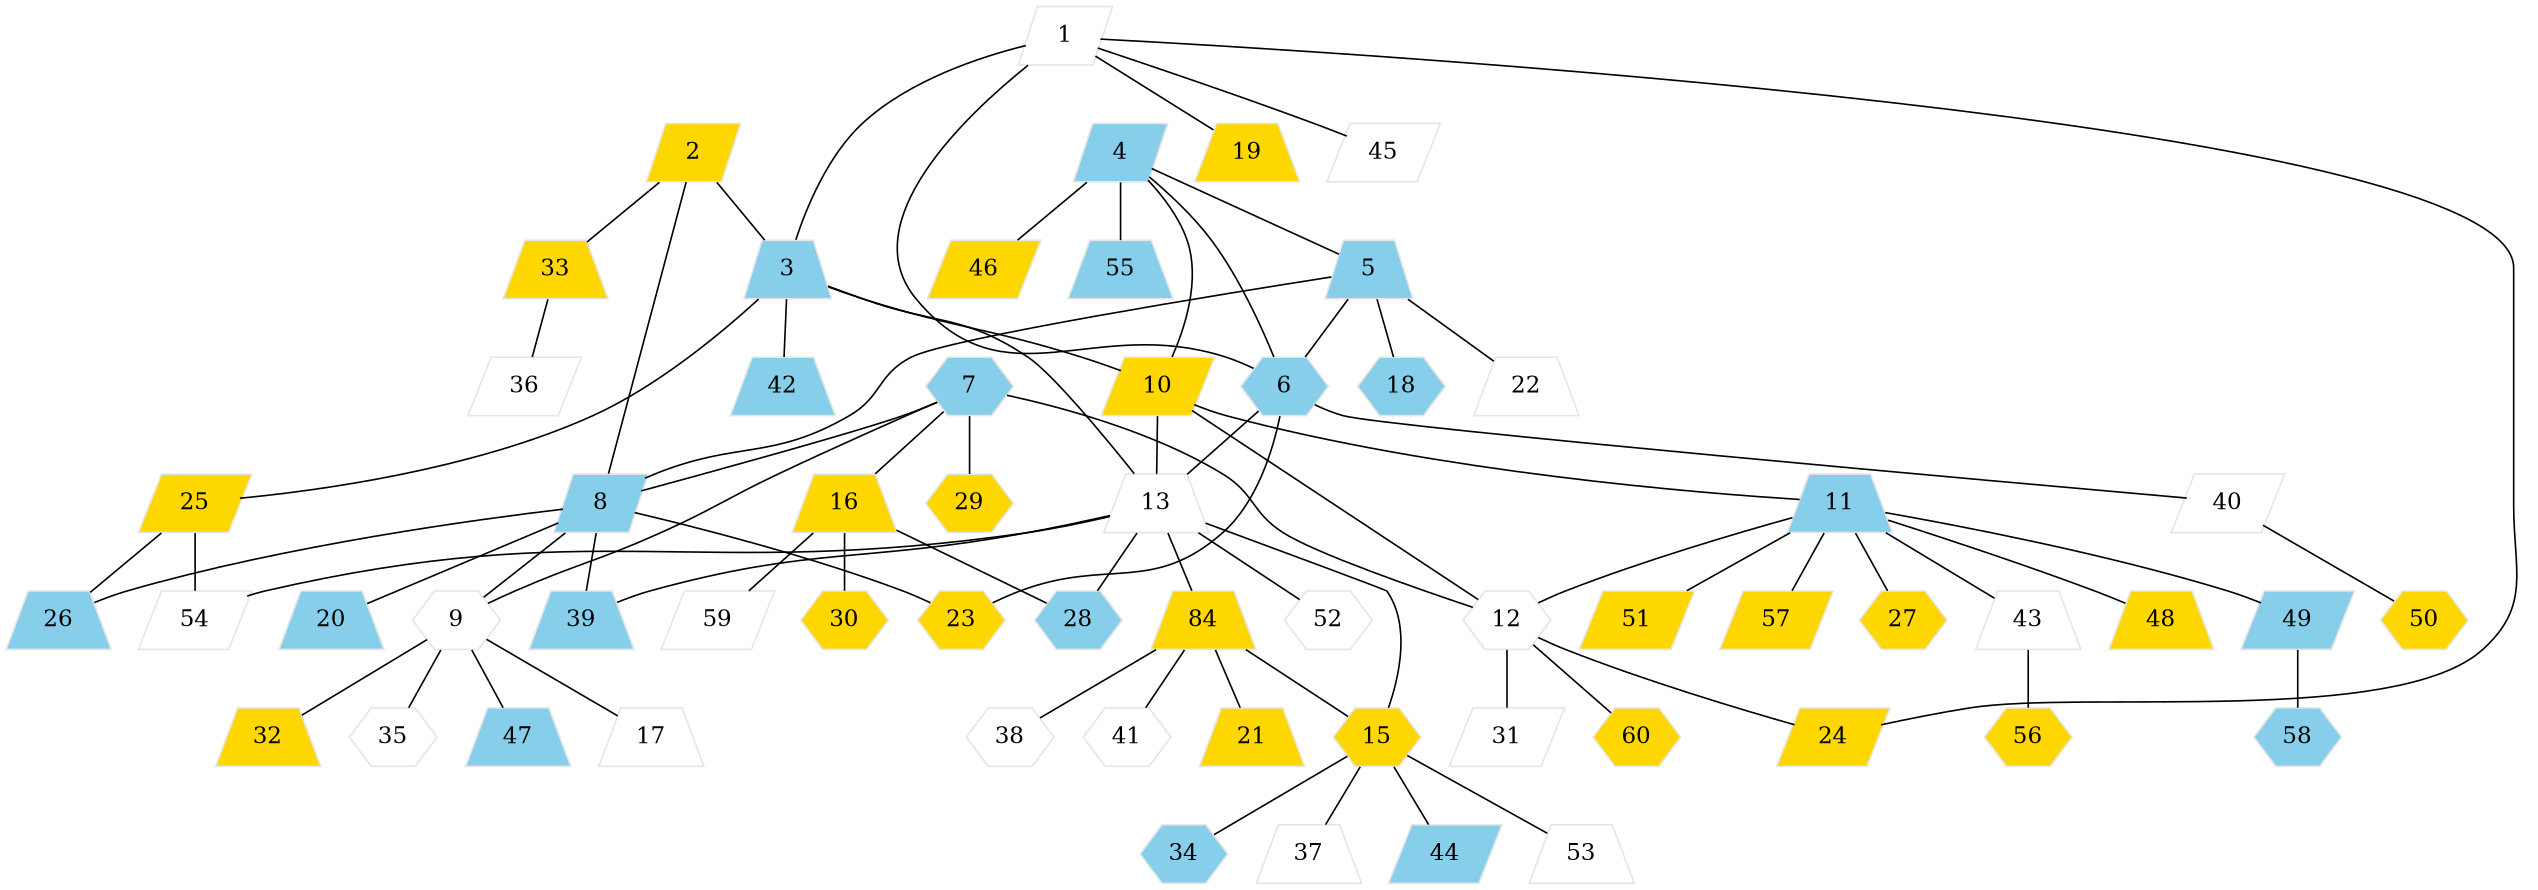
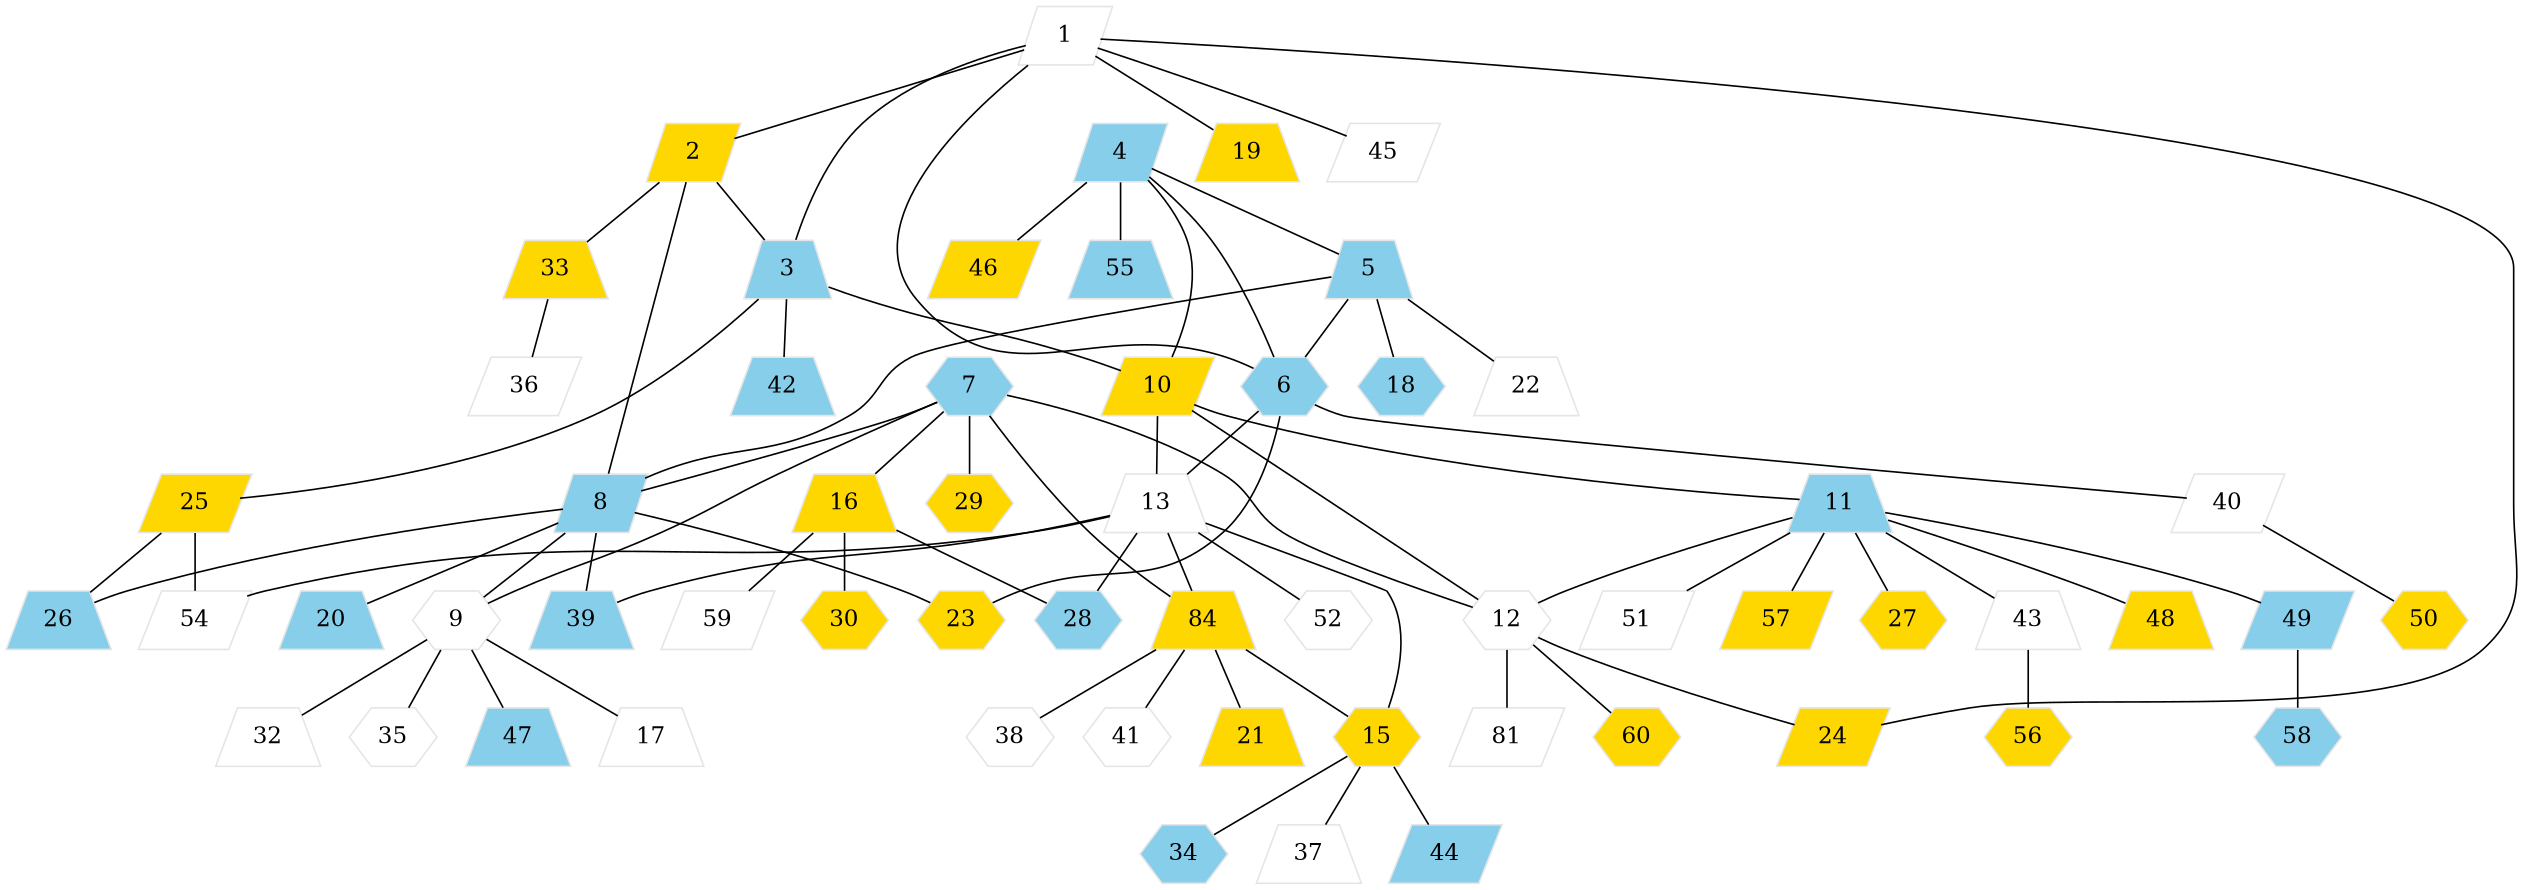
edge "1" -- "2": added
edge "3" -- "13": removed
edge "7" -- "84": added
node "51": fillcolor gold -> white
node "32": fillcolor gold -> white
node "31": label "31" -> "81"
node "53": removed
